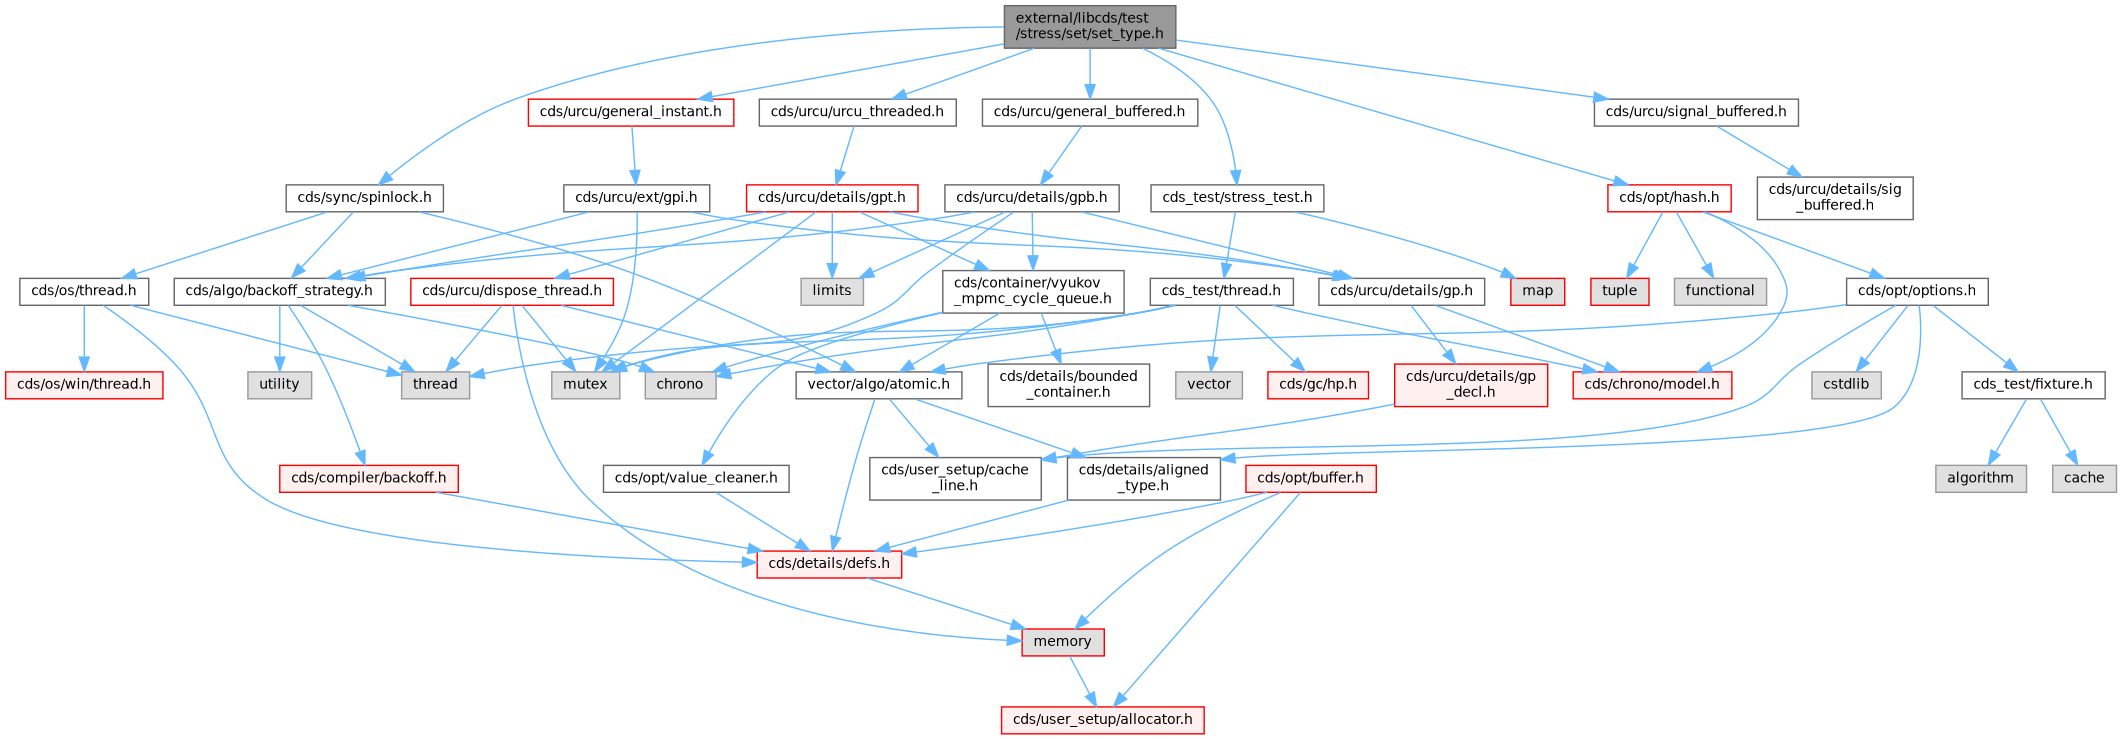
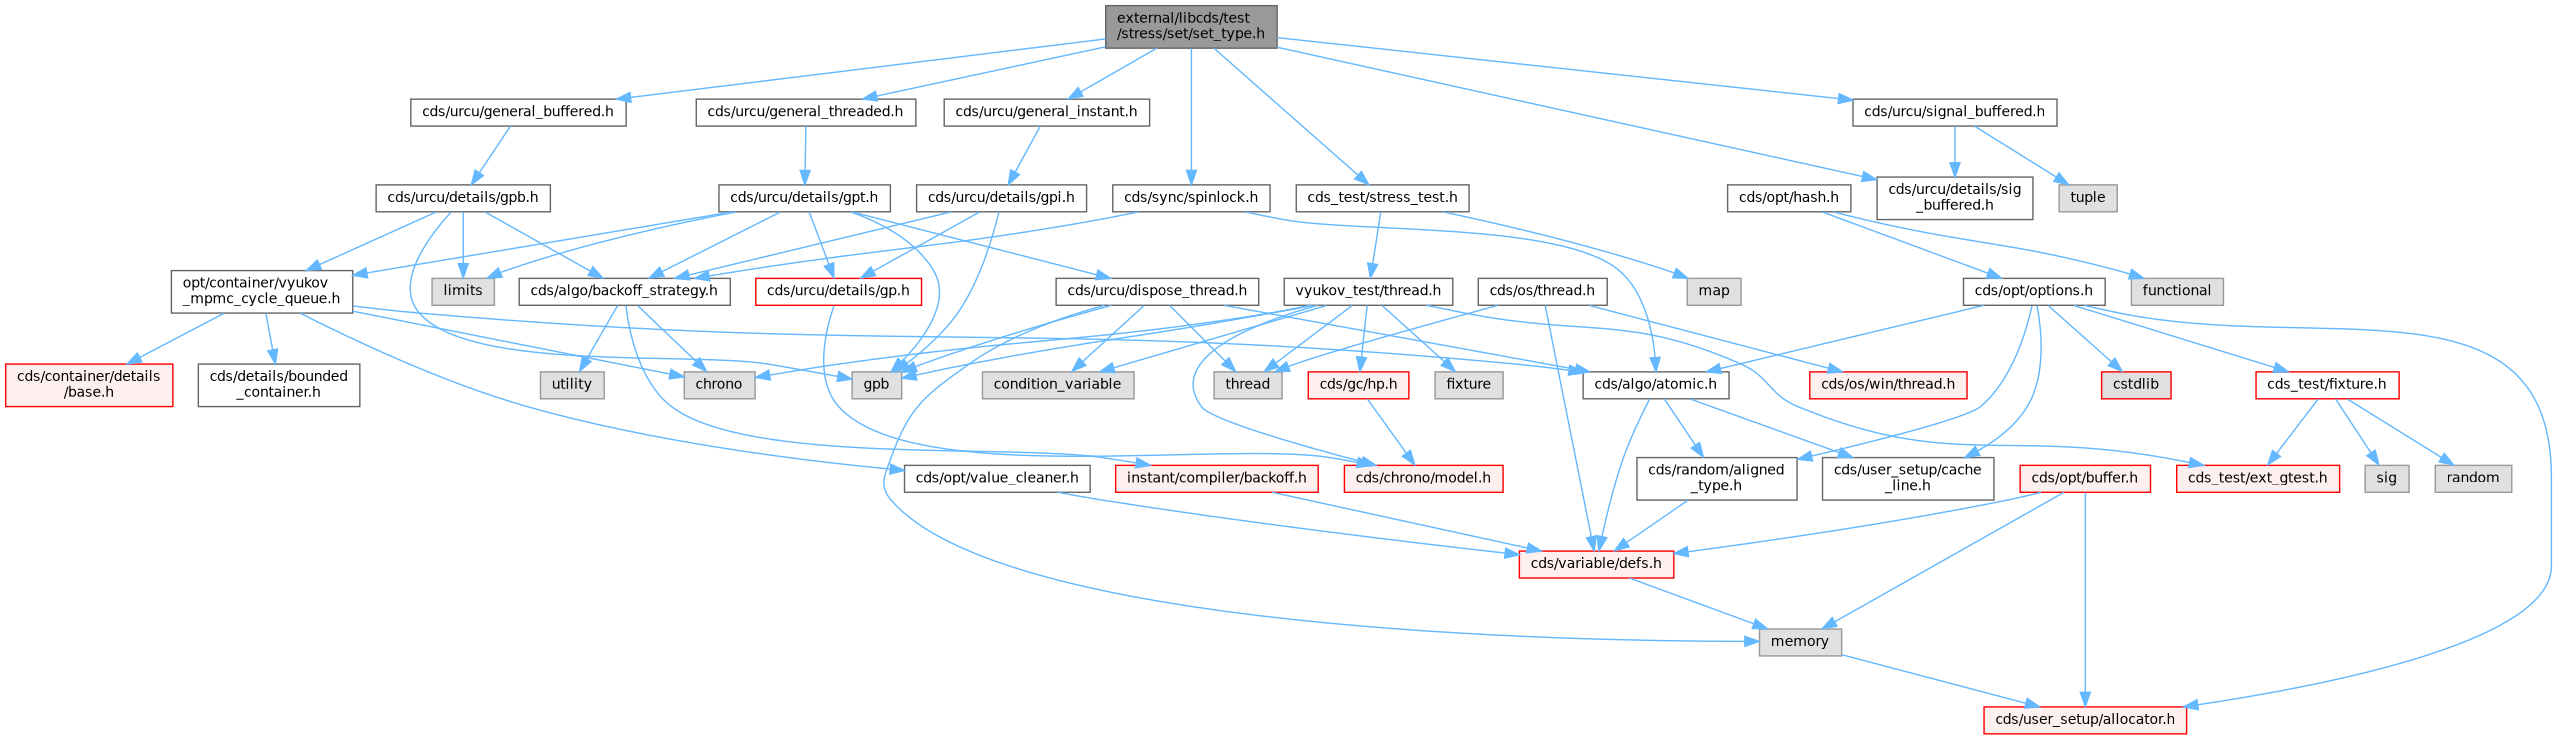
node "cds/urcu/general_instant.h": color red -> grey40
node "cds/urcu/urcu_threaded.h": label "cds/urcu/urcu_threaded.h" -> "cds/urcu/general_threaded.h"
edge "external/libcds/test /stress/set/set_type.h" -> "cds/opt/hash.h": now "external/libcds/test /stress/set/set_type.h" -> "cds/urcu/details/sig _buffered.h"
node "cds/urcu/ext/gpi.h": label "cds/urcu/ext/gpi.h" -> "cds/urcu/details/gpi.h"
node "cds/urcu/details/gpt.h": color red -> grey40
node "cds/opt/hash.h": color red -> grey40
edge "cds/opt/hash.h" -> "tuple": now "cds/urcu/signal_buffered.h" -> "tuple"
edge "cds/sync/spinlock.h" -> "cds/os/thread.h": removed
edge "cds/urcu/details/gpb.h" -> "cds/urcu/details/gp.h": removed
edge "cds/opt/hash.h" -> "cds/chrono/model.h": now "cds/gc/hp.h" -> "cds/chrono/model.h"
node "cds/urcu/dispose_thread.h": color red -> grey40
node "cds/container/vyukov _mpmc_cycle_queue.h": label "cds/container/vyukov _mpmc_cycle_queue.h" -> "opt/container/vyukov _mpmc_cycle_queue.h"
node "cds_test/thread.h": label "cds_test/thread.h" -> "vyukov_test/thread.h"
node "cds/urcu/details/gp.h": color grey40 -> red
node "map": color red -> grey60
node "tuple": color red -> grey60
edge "cds/algo/backoff_strategy.h" -> "thread": removed
node "cds/container/details /base.h": added
node "mutex": label "mutex" -> "gpb"
node "vector/algo/atomic.h": label "vector/algo/atomic.h" -> "cds/algo/atomic.h"
node "condition_variable": added
node "vector": label "vector" -> "fixture"
node "cds/urcu/details/gp _decl.h": removed
node "cstdlib": color grey60 -> red
node "cds_test/fixture.h": color grey40 -> red
edge "cds/opt/options.h" -> "cds/user_setup/allocator.h": added
node "cds/compiler/backoff.h": label "cds/compiler/backoff.h" -> "instant/compiler/backoff.h"
node "cds/details/aligned _type.h": label "cds/details/aligned _type.h" -> "cds/random/aligned _type.h"
node "algorithm": label "algorithm" -> "sig"
node "cache": label "cache" -> "random"
node "cds_test/ext_gtest.h": added
node "cds/details/defs.h": label "cds/details/defs.h" -> "cds/variable/defs.h"
node "memory": color red -> grey60
